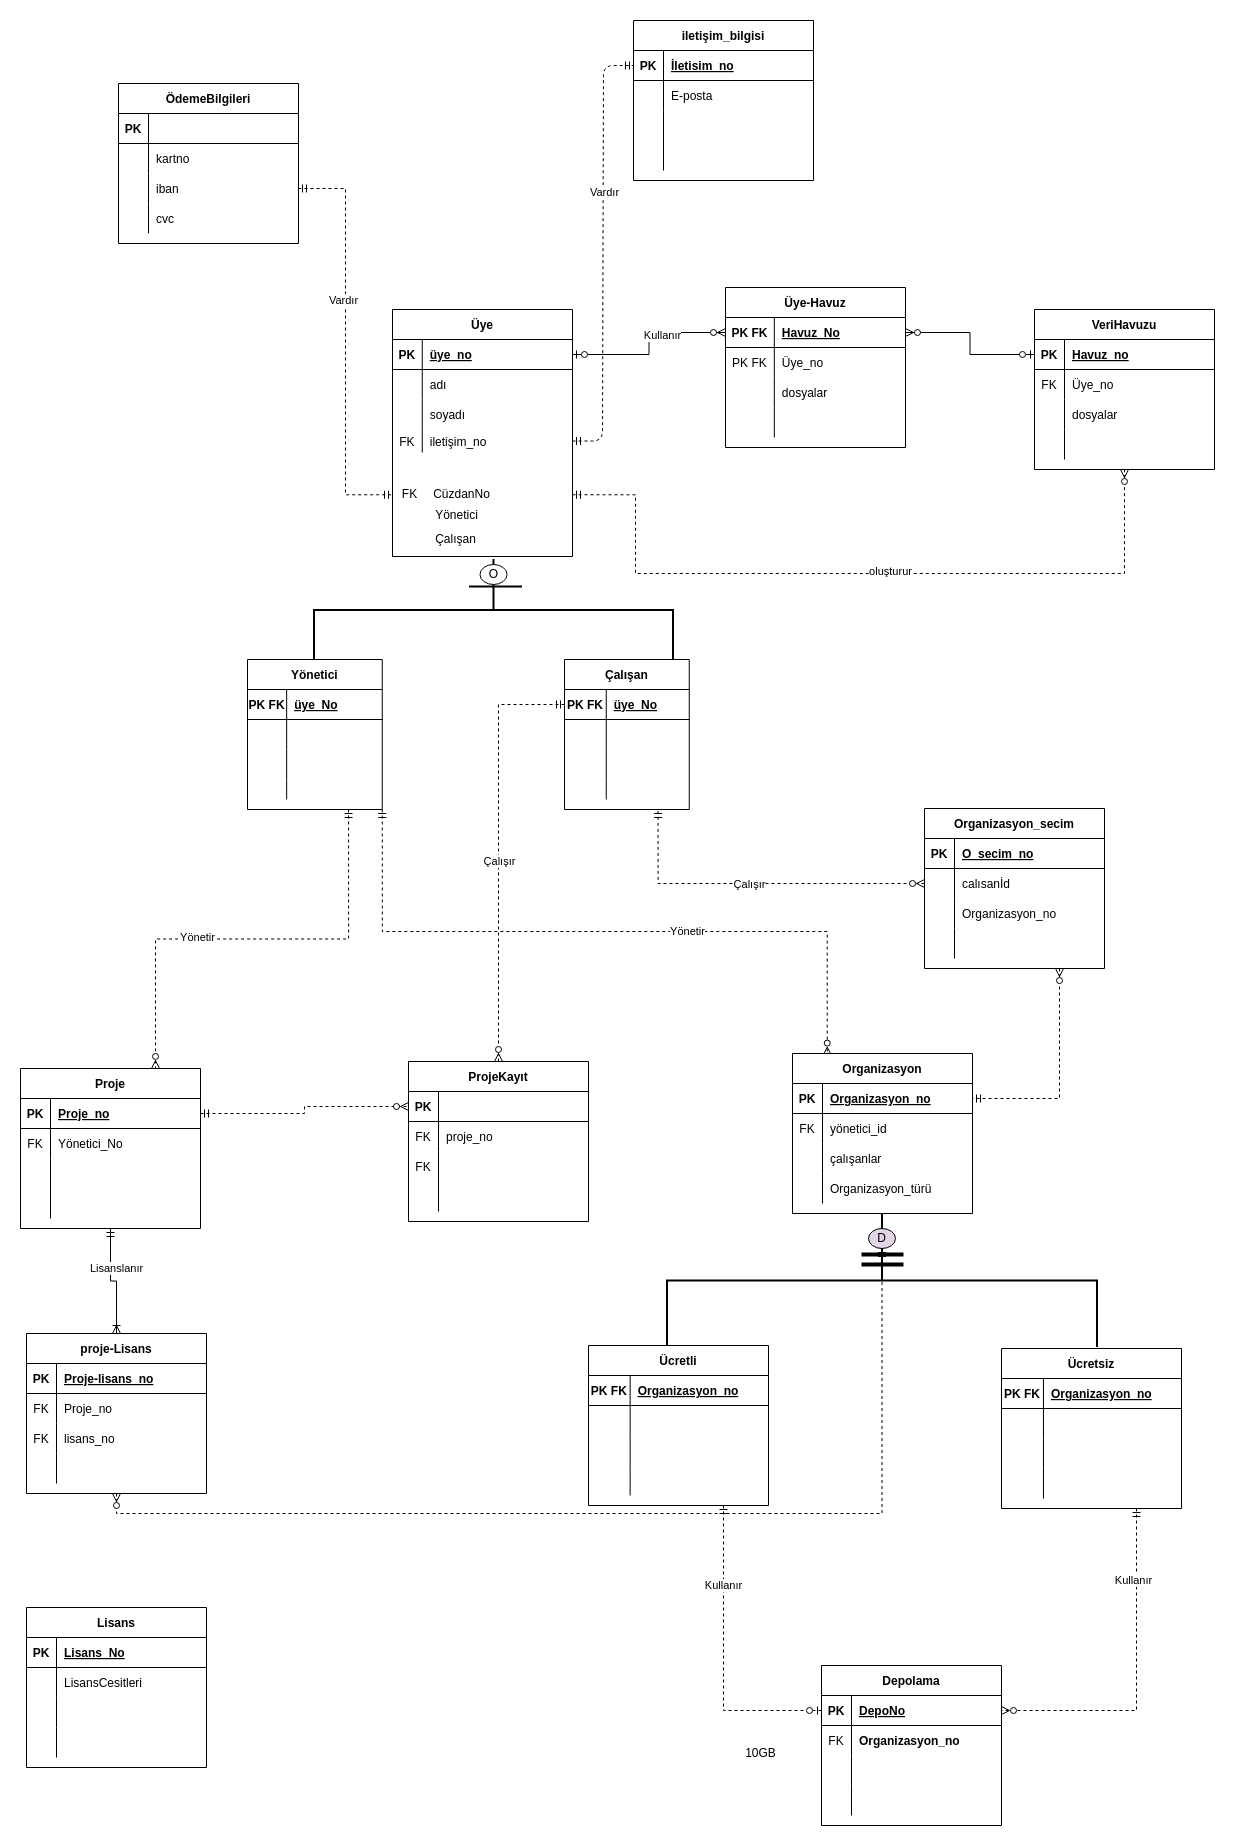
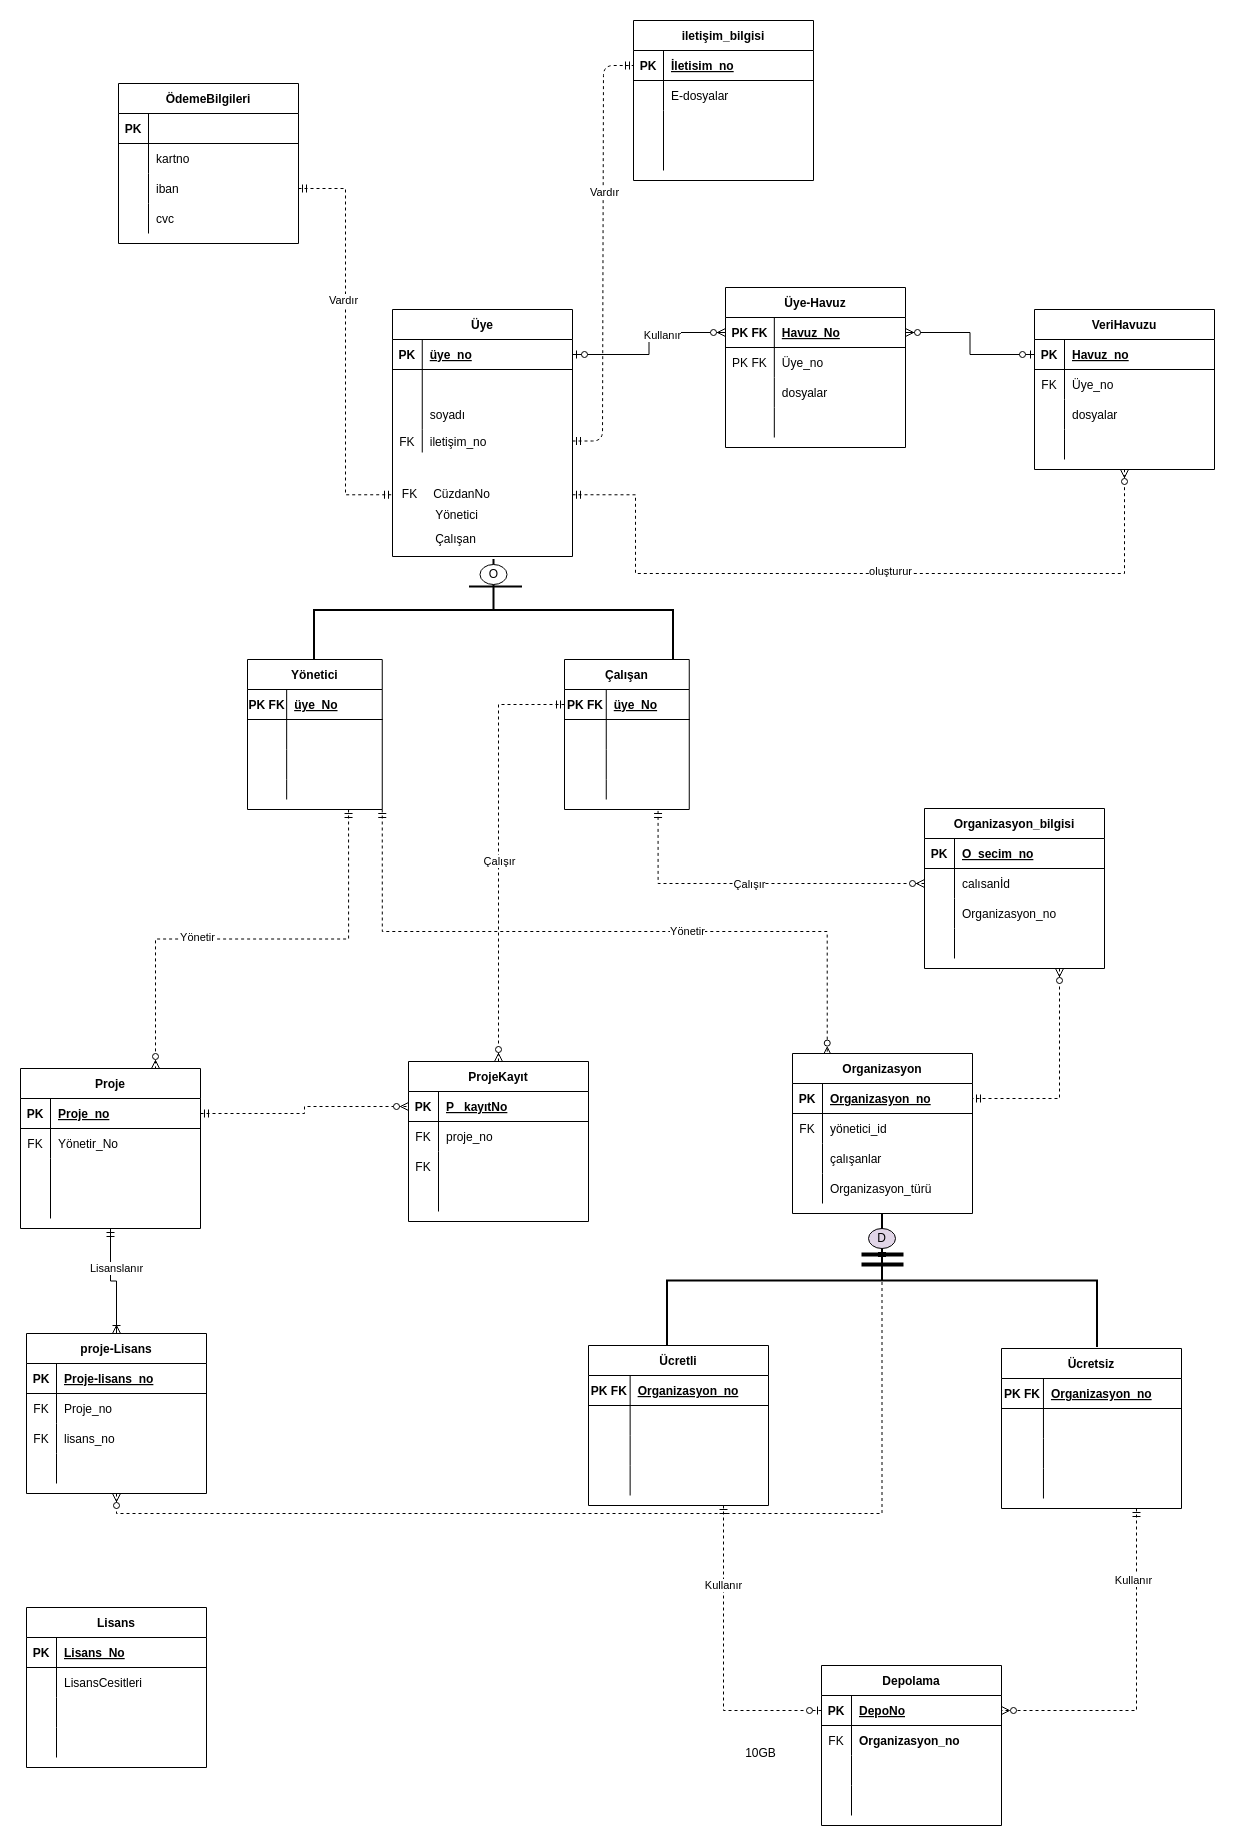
node "E-posta": label "E-posta" -> "E-dosyalar"
node "adı": removed
node "Organizasyon_secim": label "Organizasyon_secim" -> "Organizasyon_bilgisi"
node "P_ kayıtNo": added
node "Yönetici_No": label "Yönetici_No" -> "Yönetir_No"
